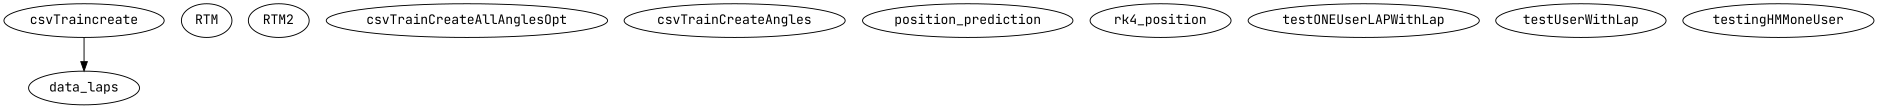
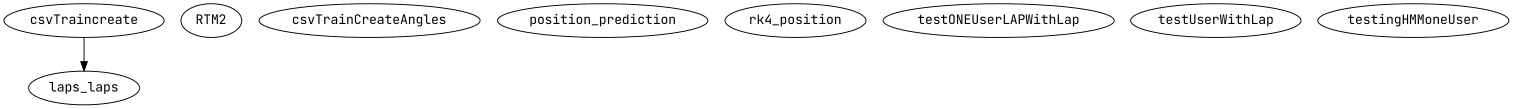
node "RTM": removed
node "csvTrainCreateAllAnglesOpt": removed
node "data_laps": label "data_laps" -> "laps_laps"
